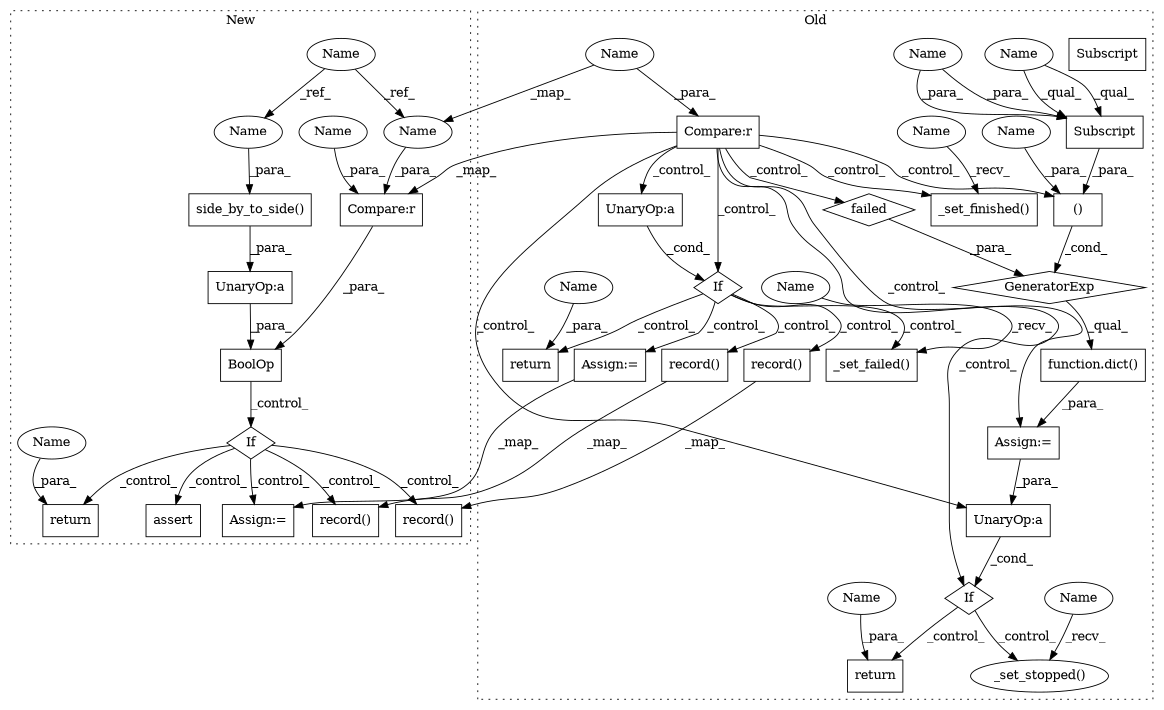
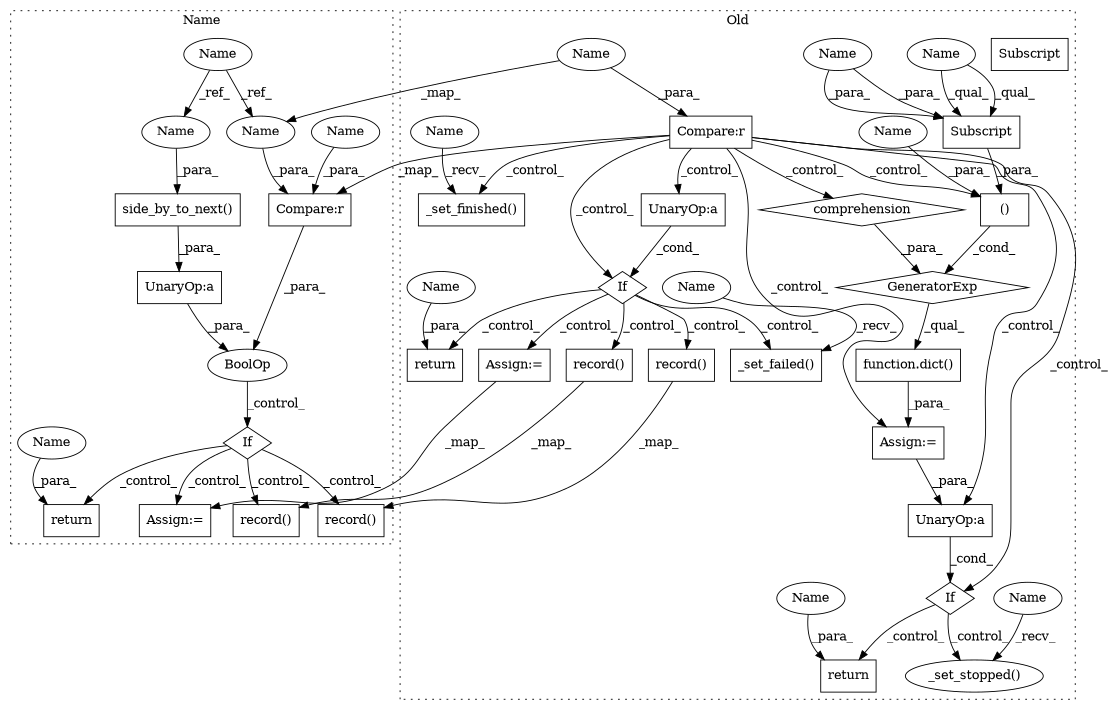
cluster "New": label "New" -> "Name"
node "side_by_to_side()": label "side_by_to_side()" -> "side_by_to_next()"
node "failed": label "failed" -> "comprehension"
node "BoolOp": shape box -> ellipse
node "assert": removed
